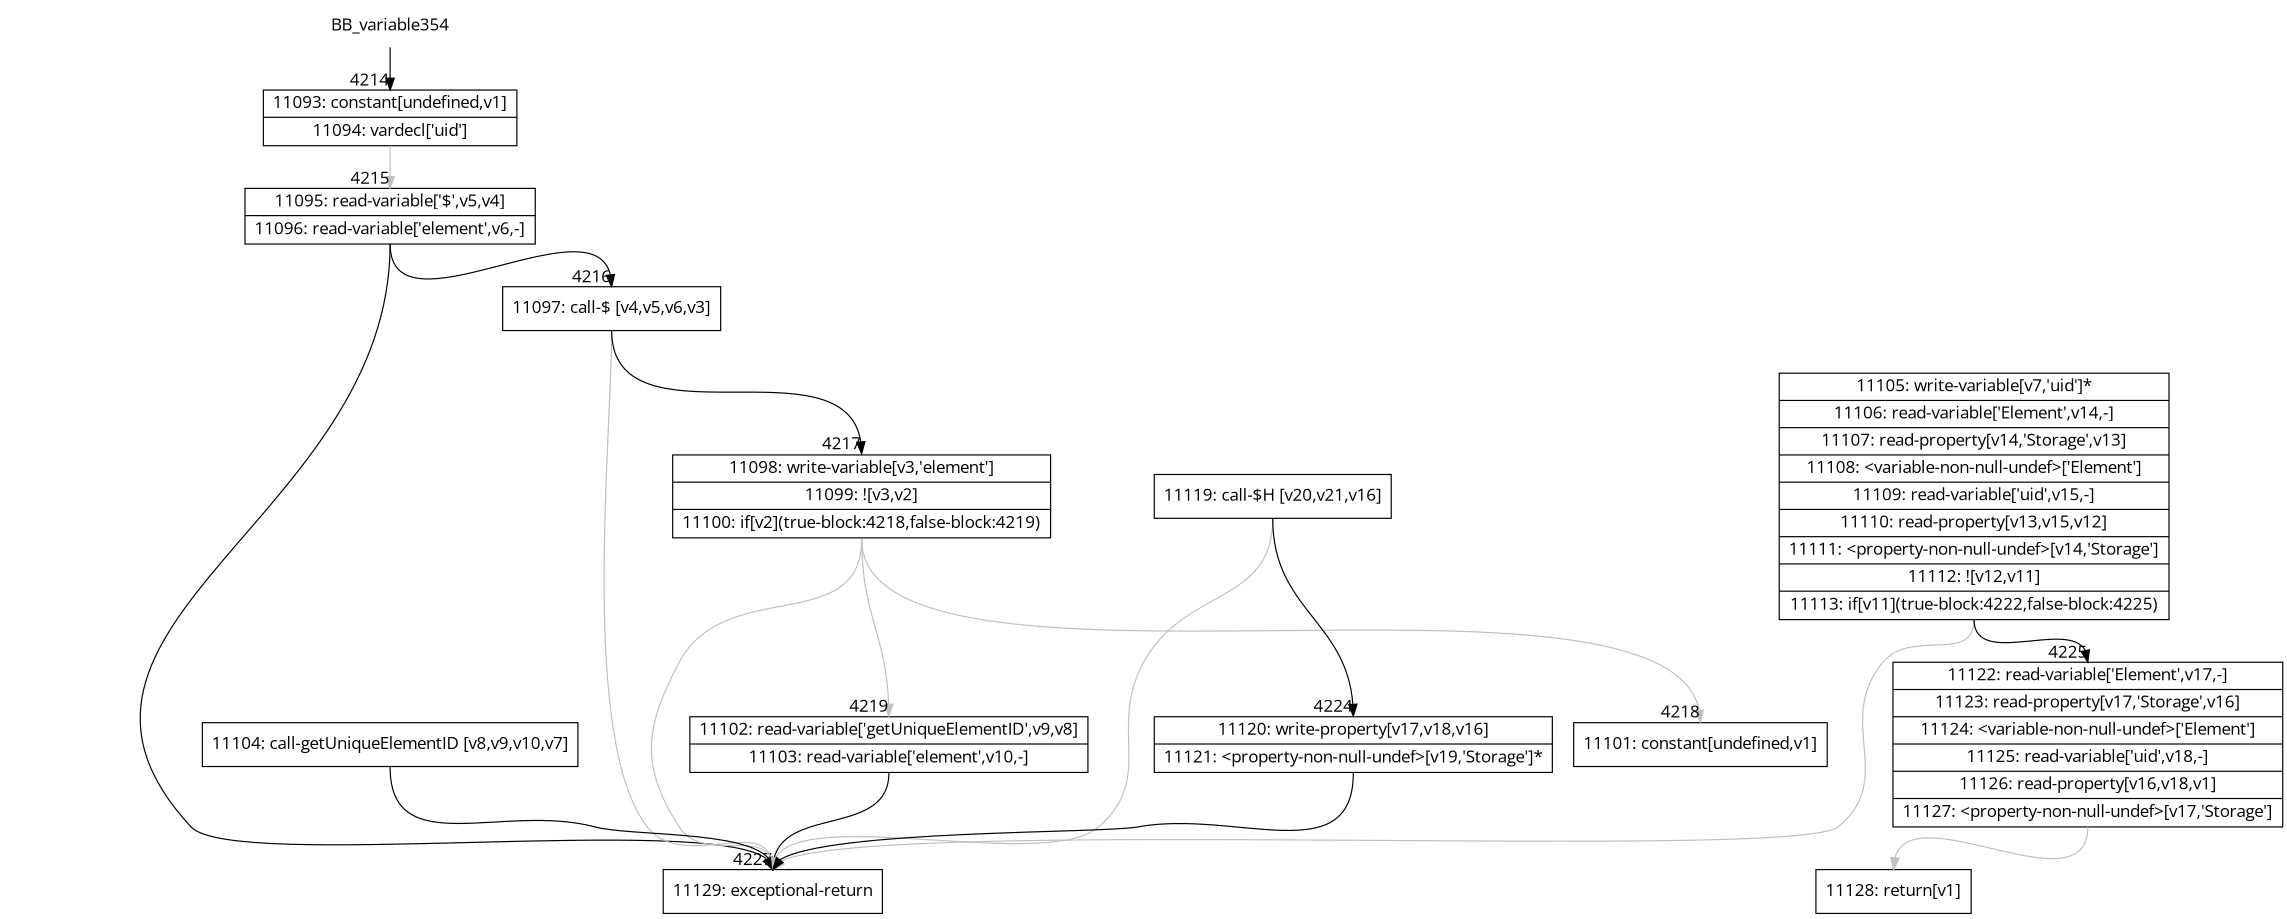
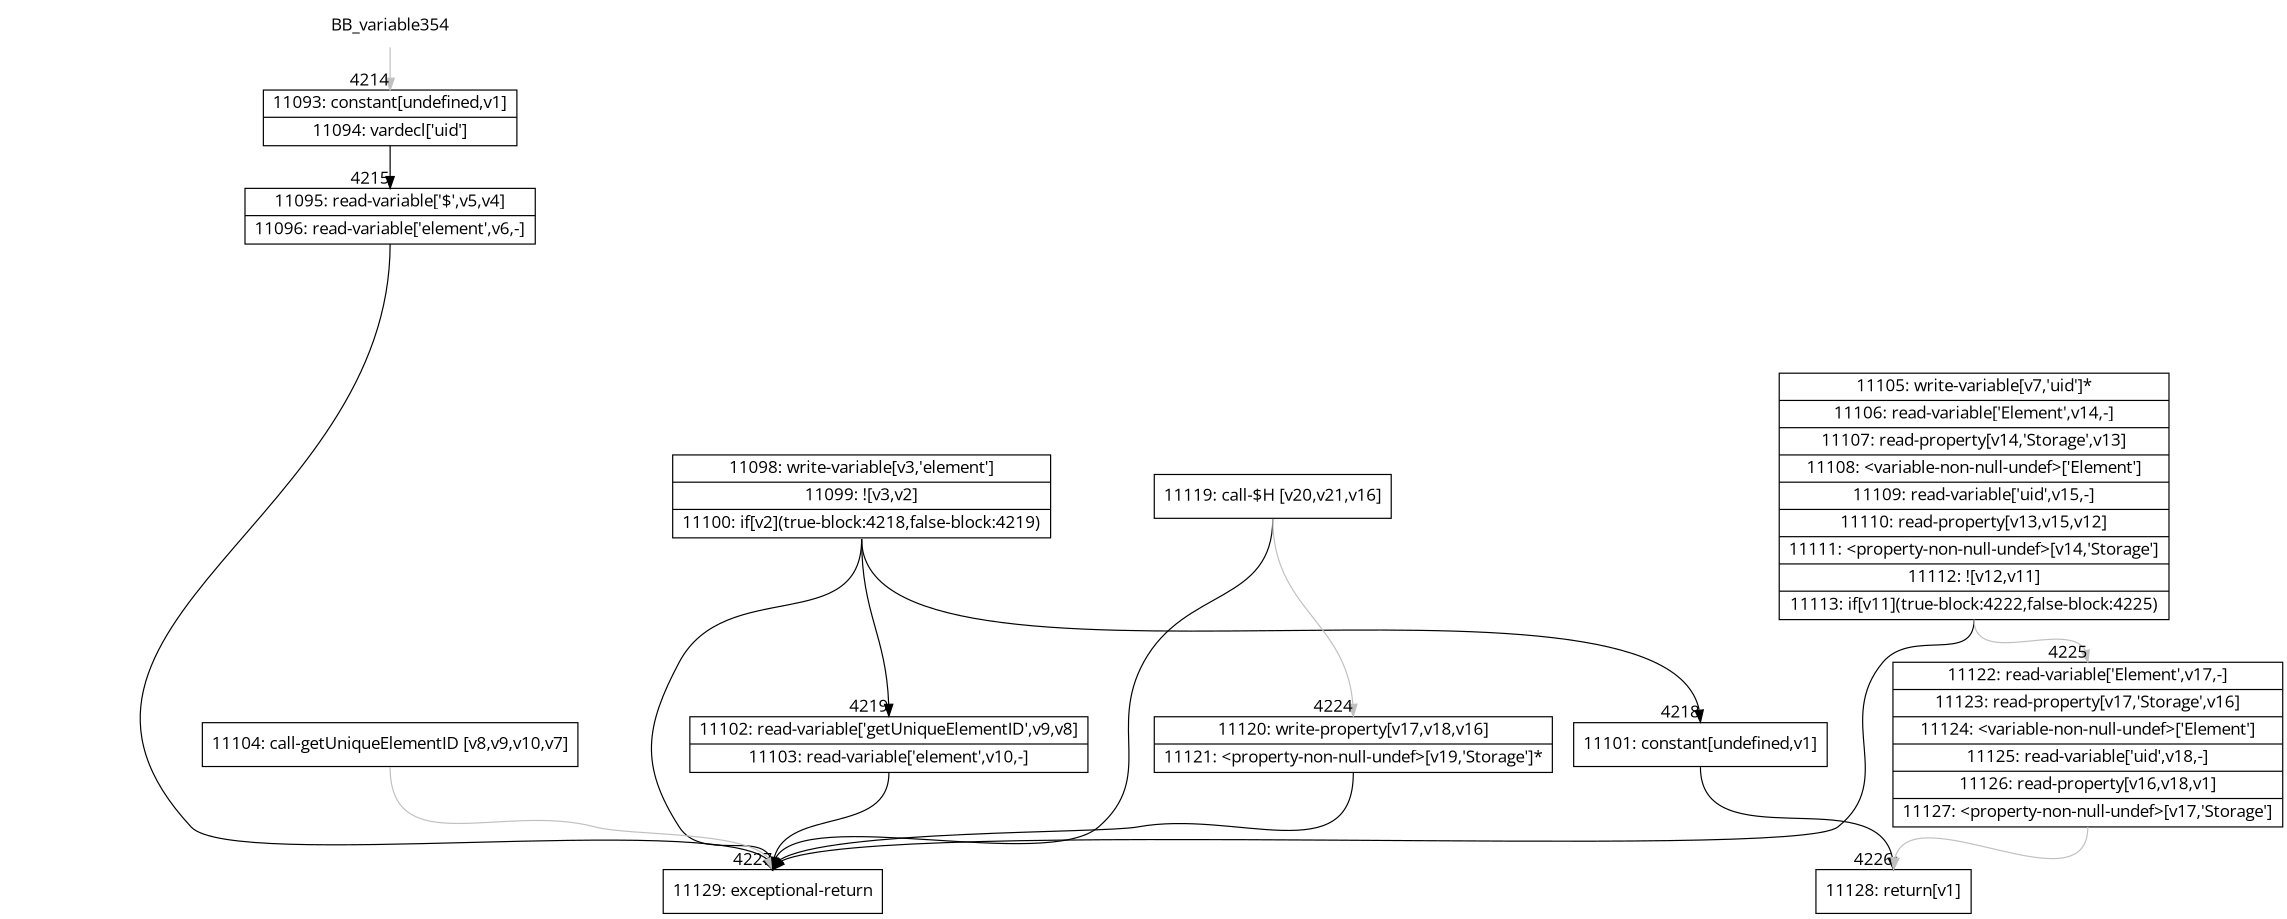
edge "BB_variable354" -> "11093: constant[undefined,v1]": color black -> gray
edge "11093: constant[undefined,v1]" -> "11095: read-variable['$',v5,v4]": color gray -> black
node "11097: call-$ [v4,v5,v6,v3]": removed
edge "11119: call-$H [v20,v21,v16]" -> "11120: write-property[v17,v18,v16]": color black -> gray
edge "11098: write-variable[v3,'element']" -> "11102: read-variable['getUniqueElementID',v9,v8]": color gray -> black
edge "11098: write-variable[v3,'element']" -> "11101: constant[undefined,v1]": color gray -> black
edge "11105: write-variable[v7,'uid']*" -> "11122: read-variable['Element',v17,-]": color black -> gray
edge "11098: write-variable[v3,'element']" -> "11129: exceptional-return": color gray -> black
edge "11119: call-$H [v20,v21,v16]" -> "11129: exceptional-return": color gray -> black
edge "11101: constant[undefined,v1]" -> "11128: return[v1]": added
edge "11104: call-getUniqueElementID [v8,v9,v10,v7]" -> "11129: exceptional-return": color black -> gray
edge "11105: write-variable[v7,'uid']*" -> "11129: exceptional-return": color gray -> black
